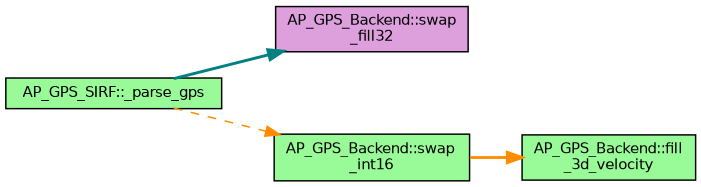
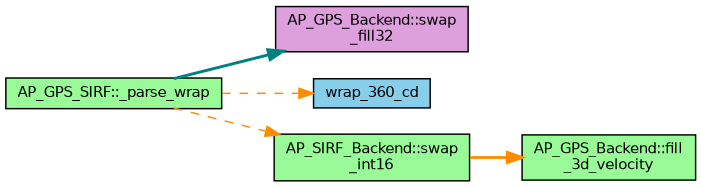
node "AP_GPS_SIRF::_parse_gps": label "AP_GPS_SIRF::_parse_gps" -> "AP_GPS_SIRF::_parse_wrap"
node "wrap_360_cd": added
node "AP_GPS_Backend::swap _int16": label "AP_GPS_Backend::swap _int16" -> "AP_SIRF_Backend::swap _int16"
